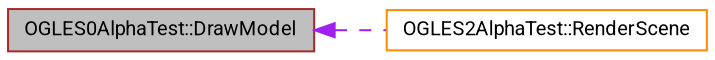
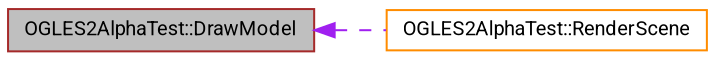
node "OGLES0AlphaTest::DrawModel": label "OGLES0AlphaTest::DrawModel" -> "OGLES2AlphaTest::DrawModel"
